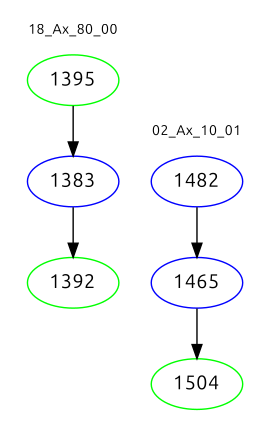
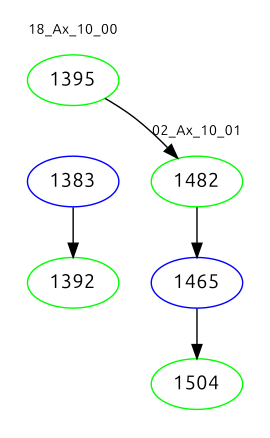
cluster "18_Ax_80_00": label "18_Ax_80_00" -> "18_Ax_10_00"
edge "1395" -> "1383": now "1395" -> "1482"
node "1482": color blue -> green
